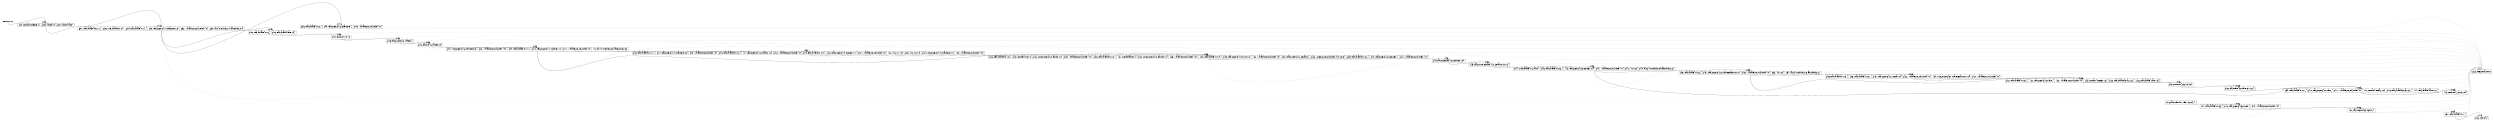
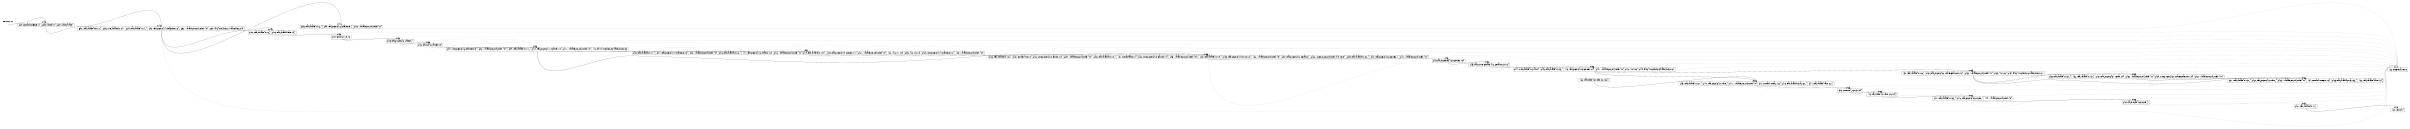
node "6467: construct [-,v33,v34,v32]": removed
edge "6475: construct [-,v30,v31,v29]" -> "6476: call-_t._fire [v27,'_fire',v28,v29,-]*": added
